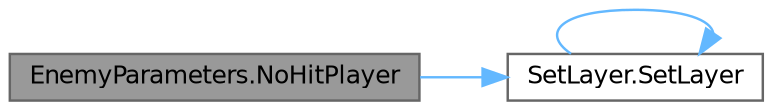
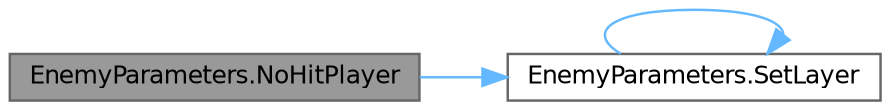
node "SetLayer.SetLayer": label "SetLayer.SetLayer" -> "EnemyParameters.SetLayer"
